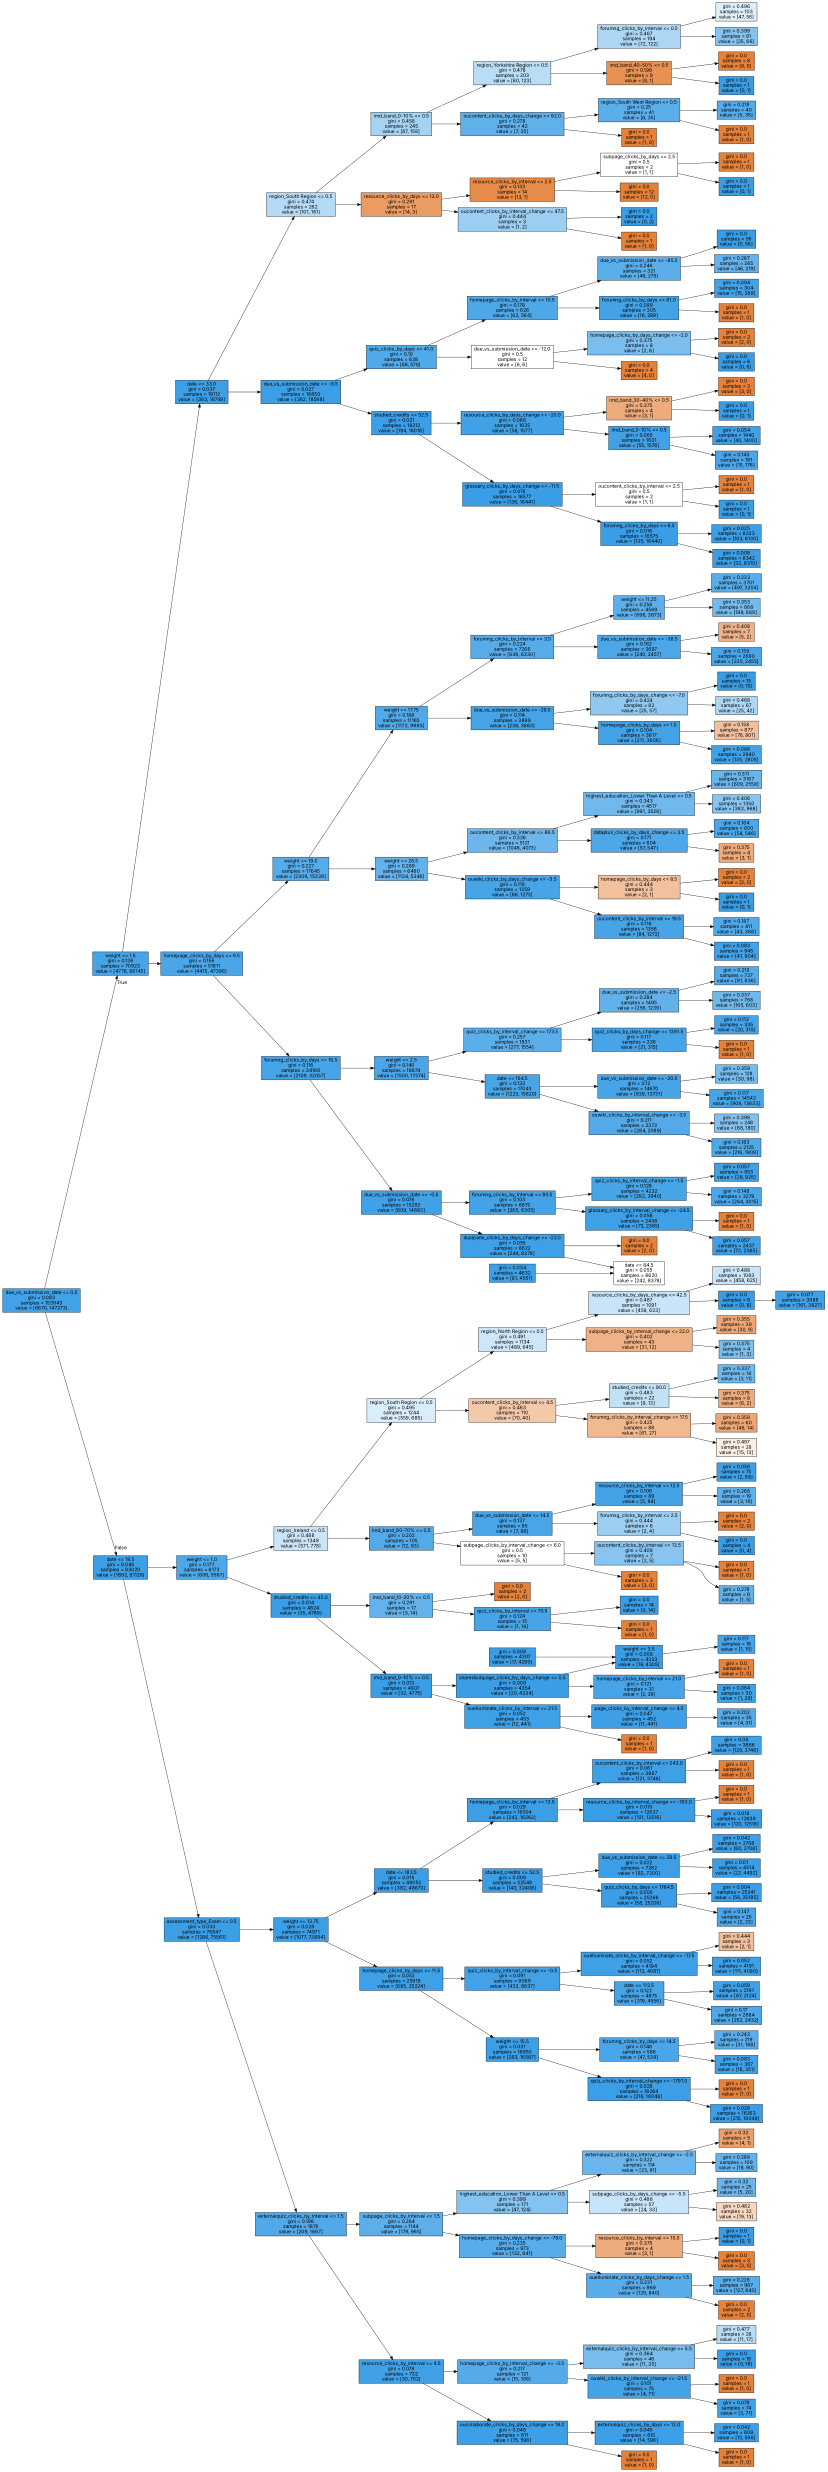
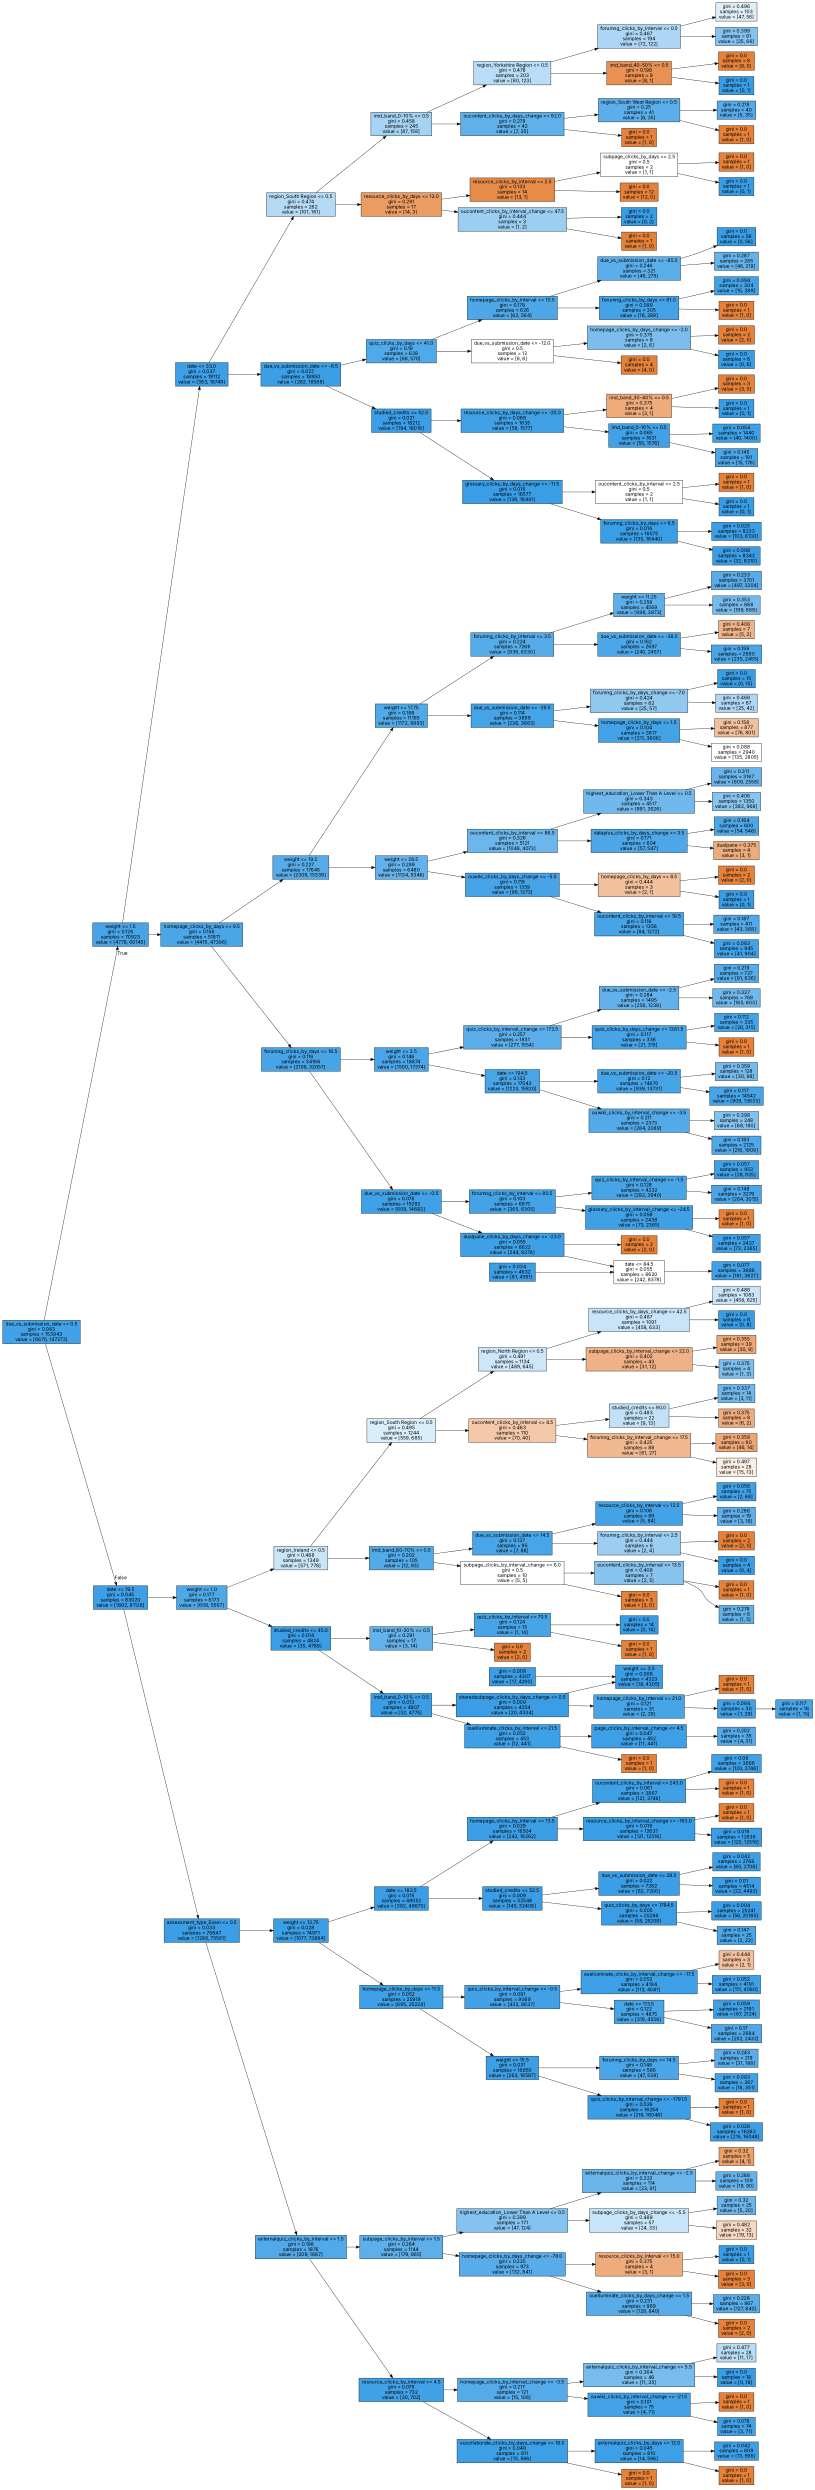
node "gini = 0.088 samples = 2940 value = [135, 2805]": fillcolor #399de5f3 -> #e5813900
node "gini = 0.375 samples = 4 value = [3, 1]": label "gini = 0.375 samples = 4 value = [3, 1]" -> "dualpane = 0.375 samples = 4 value = [3, 1]"
edge "gini = 0.0 samples = 8 value = [0, 8]" -> "gini = 0.077 samples = 3988 value = [161, 3827]": now "date <= 84.5 gini = 0.055 samples = 8620 value = [242, 8378]" -> "gini = 0.077 samples = 3988 value = [161, 3827]"
edge "weight <= 3.5 gini = 0.008 samples = 4323 value = [18, 4305]" -> "gini = 0.117 samples = 16 value = [1, 15]": now "gini = 0.064 samples = 30 value = [1, 29]" -> "gini = 0.117 samples = 16 value = [1, 15]"
